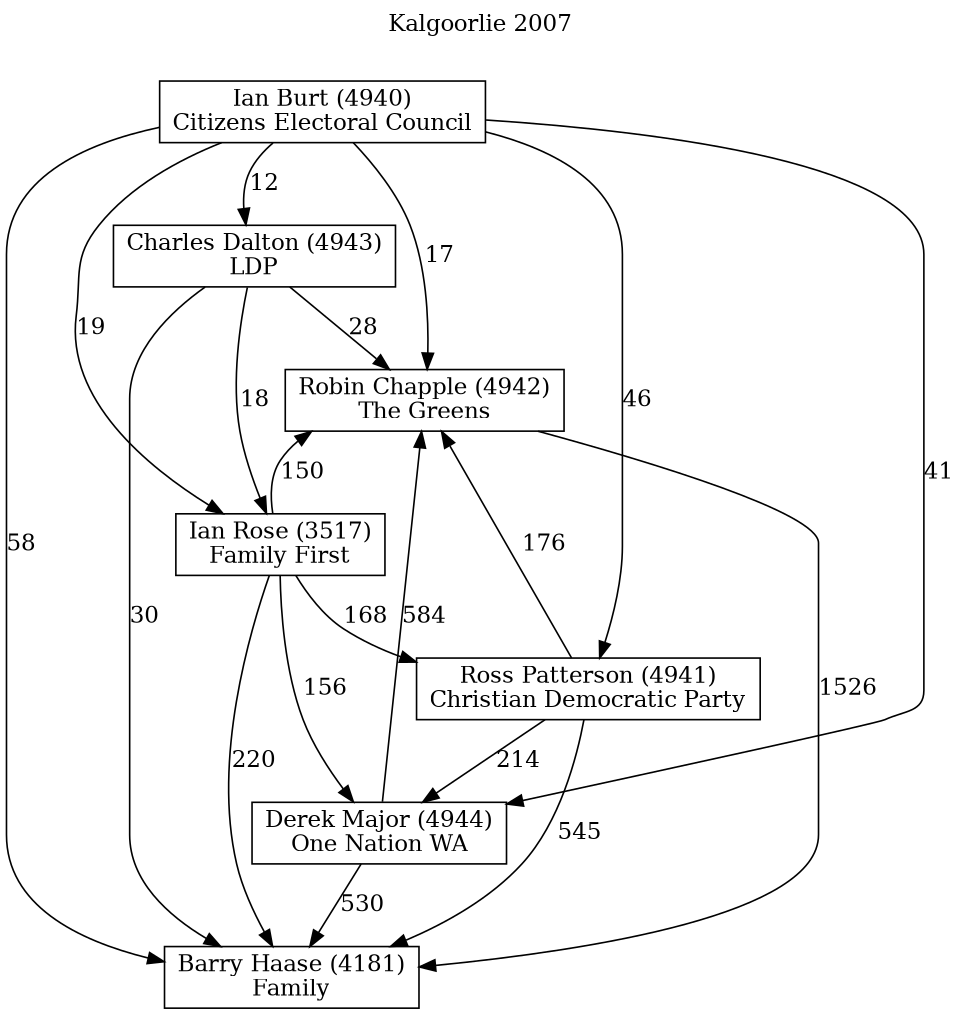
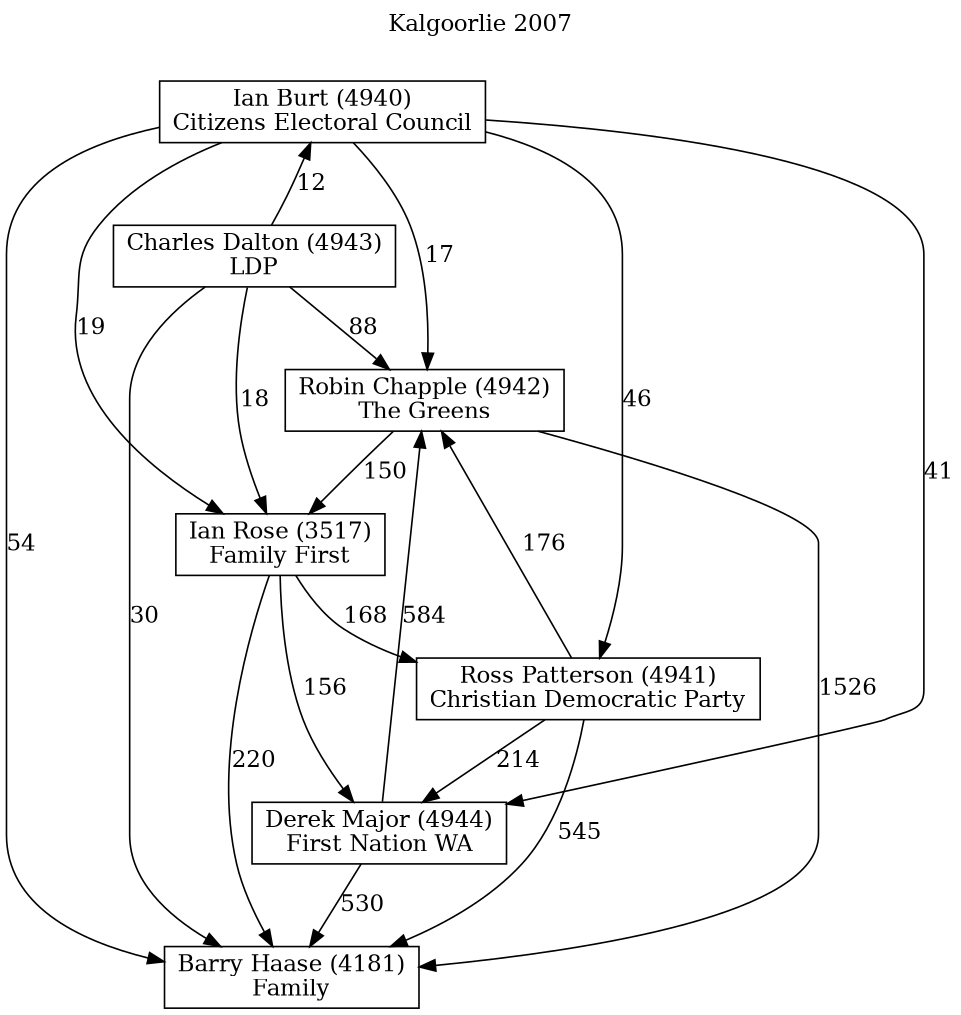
edge "Ian Burt (4940) Citizens Electoral Council" -> "Charles Dalton (4943) LDP": reversed
edge "Charles Dalton (4943) LDP" -> "Robin Chapple (4942) The Greens": label "28" -> "88"
edge "Ian Rose (3517) Family First" -> "Robin Chapple (4942) The Greens": reversed
edge "Ian Burt (4940) Citizens Electoral Council" -> "Barry Haase (4181) Family": label "58" -> "54"
node "Derek Major (4944) One Nation WA": label "Derek Major (4944) One Nation WA" -> "Derek Major (4944) First Nation WA"
